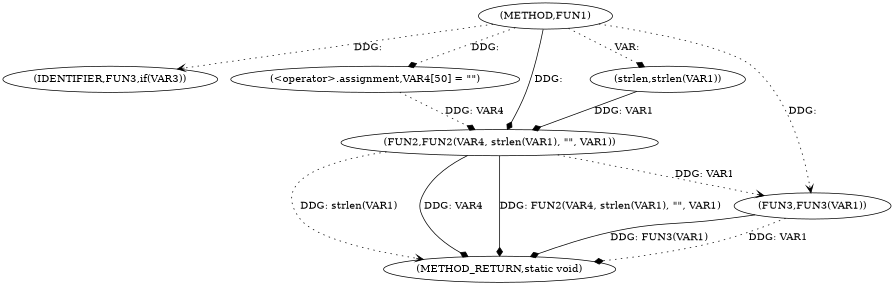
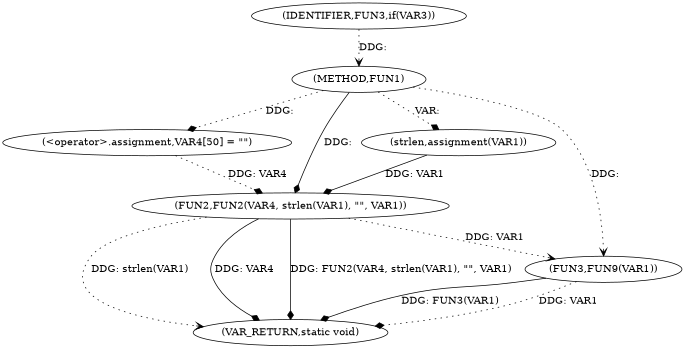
edge "(METHOD,FUN1)" -> "(IDENTIFIER,FUN3,if(VAR3))": reversed
node "(strlen,strlen(VAR1))": label "(strlen,strlen(VAR1))" -> "(strlen,assignment(VAR1))"
node "(FUN3,FUN3(VAR1))": label "(FUN3,FUN3(VAR1))" -> "(FUN3,FUN9(VAR1))"
node "(METHOD_RETURN,static void)": label "(METHOD_RETURN,static void)" -> "(VAR_RETURN,static void)"
